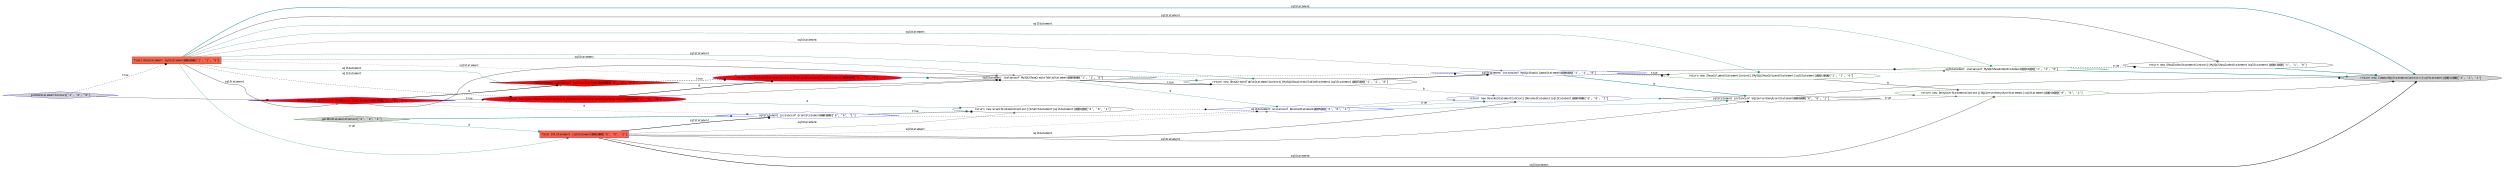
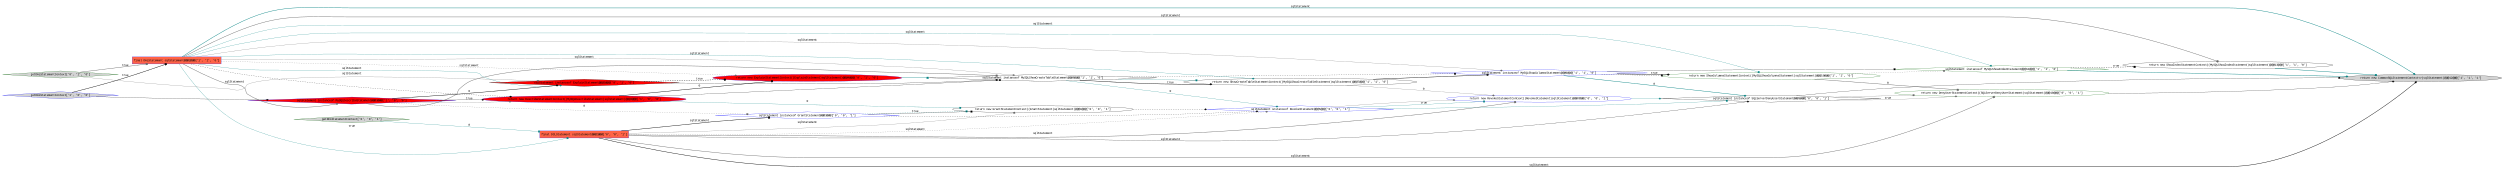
node "final DALStatement sqlStatement@@@2@@@['1', '1', '0']": color black -> blue
node "getDALStatementContext['0', '1', '0']": added
edge "getDALStatementContext['1', '0', '0']" -> "final DALStatement sqlStatement@@@2@@@['1', '1', '0']": style dashed -> bold
edge "getDCLStatementContext['0', '0', '1']" -> "sqlStatement instanceof GrantStatement@@@3@@@['0', '0', '1']": removed
